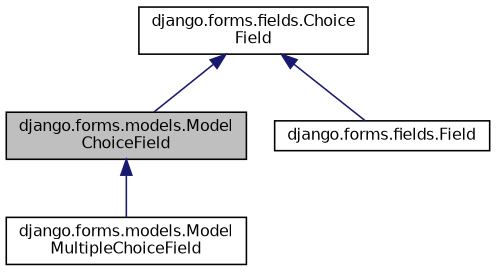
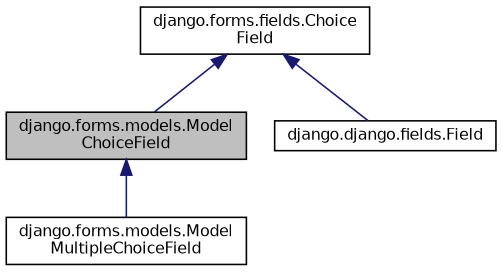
node "django.forms.fields.Field": label "django.forms.fields.Field" -> "django.django.fields.Field"
